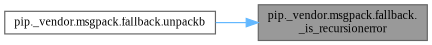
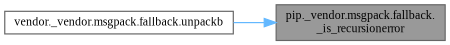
node "pip._vendor.msgpack.fallback.unpackb": label "pip._vendor.msgpack.fallback.unpackb" -> "vendor._vendor.msgpack.fallback.unpackb"
